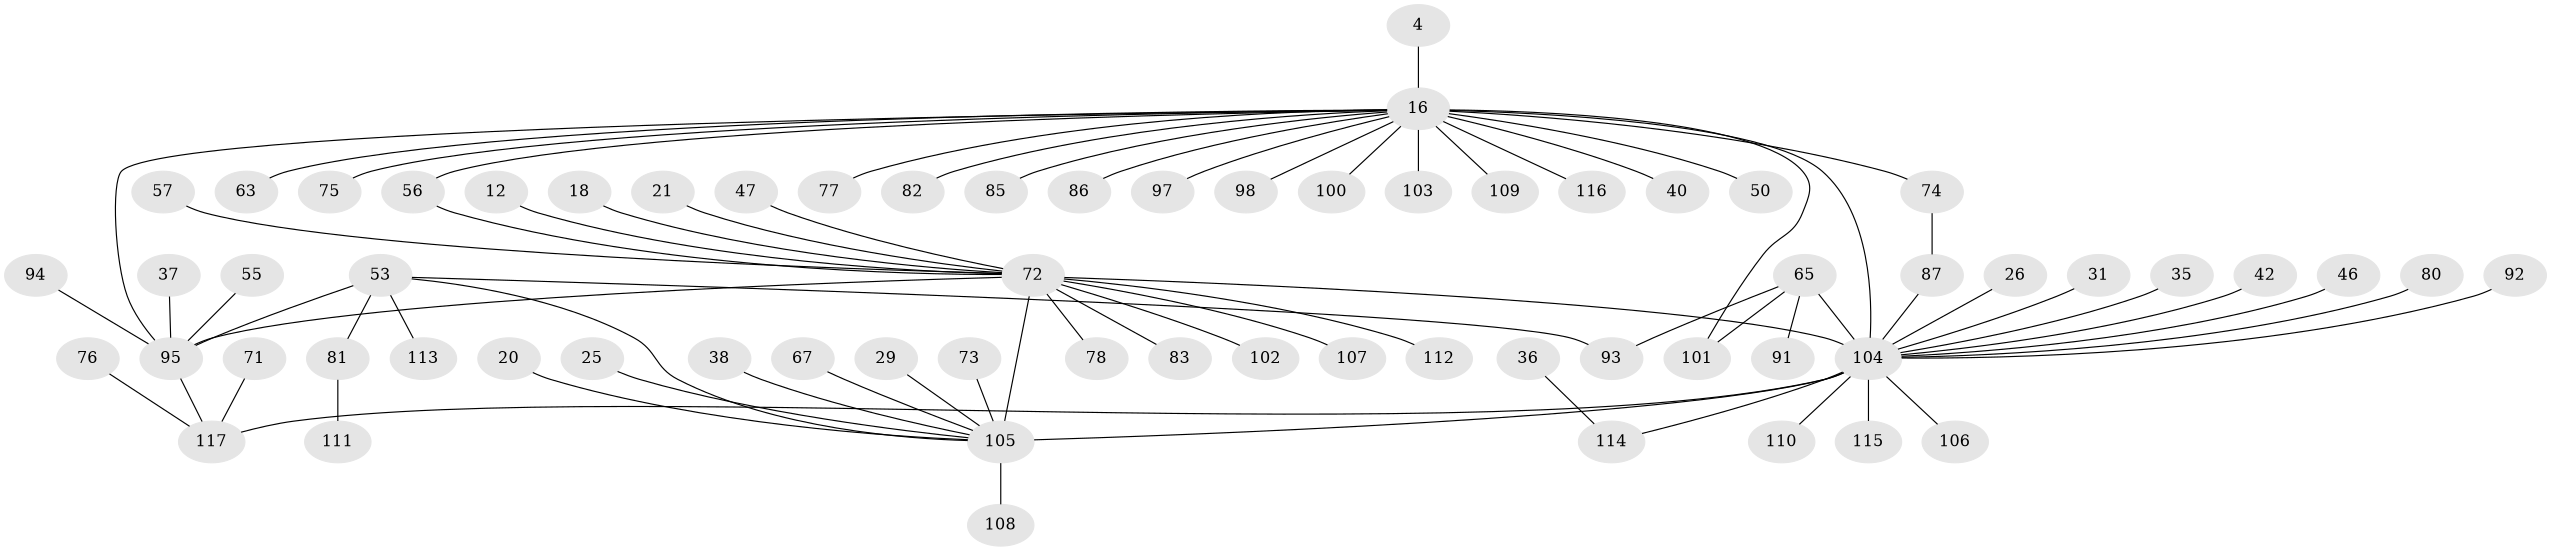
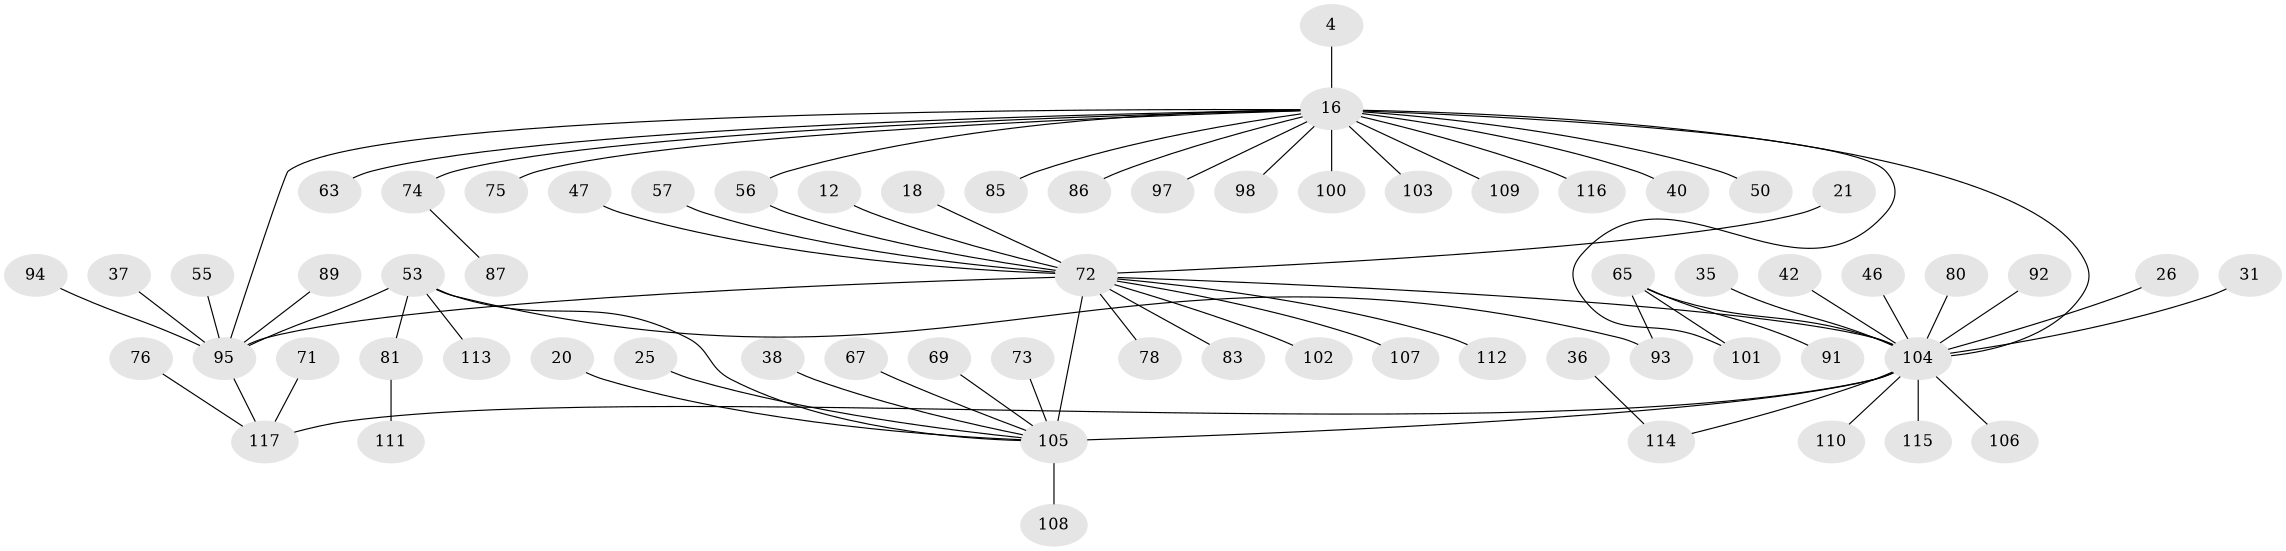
node "77": removed
node "82": removed
node "89": added
edge "87" -- "104": removed
node "29": label "29" -> "69"
